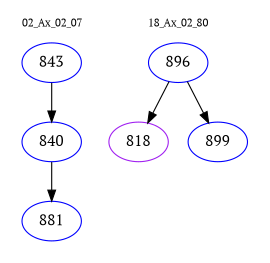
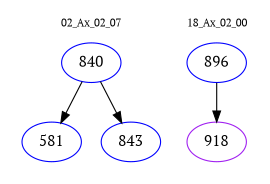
cluster "18_Ax_02_80": label "18_Ax_02_80" -> "18_Ax_02_00"
edge "843" -> "840": reversed
node "818": label "818" -> "918"
node "899": removed
node "881": label "881" -> "581"
